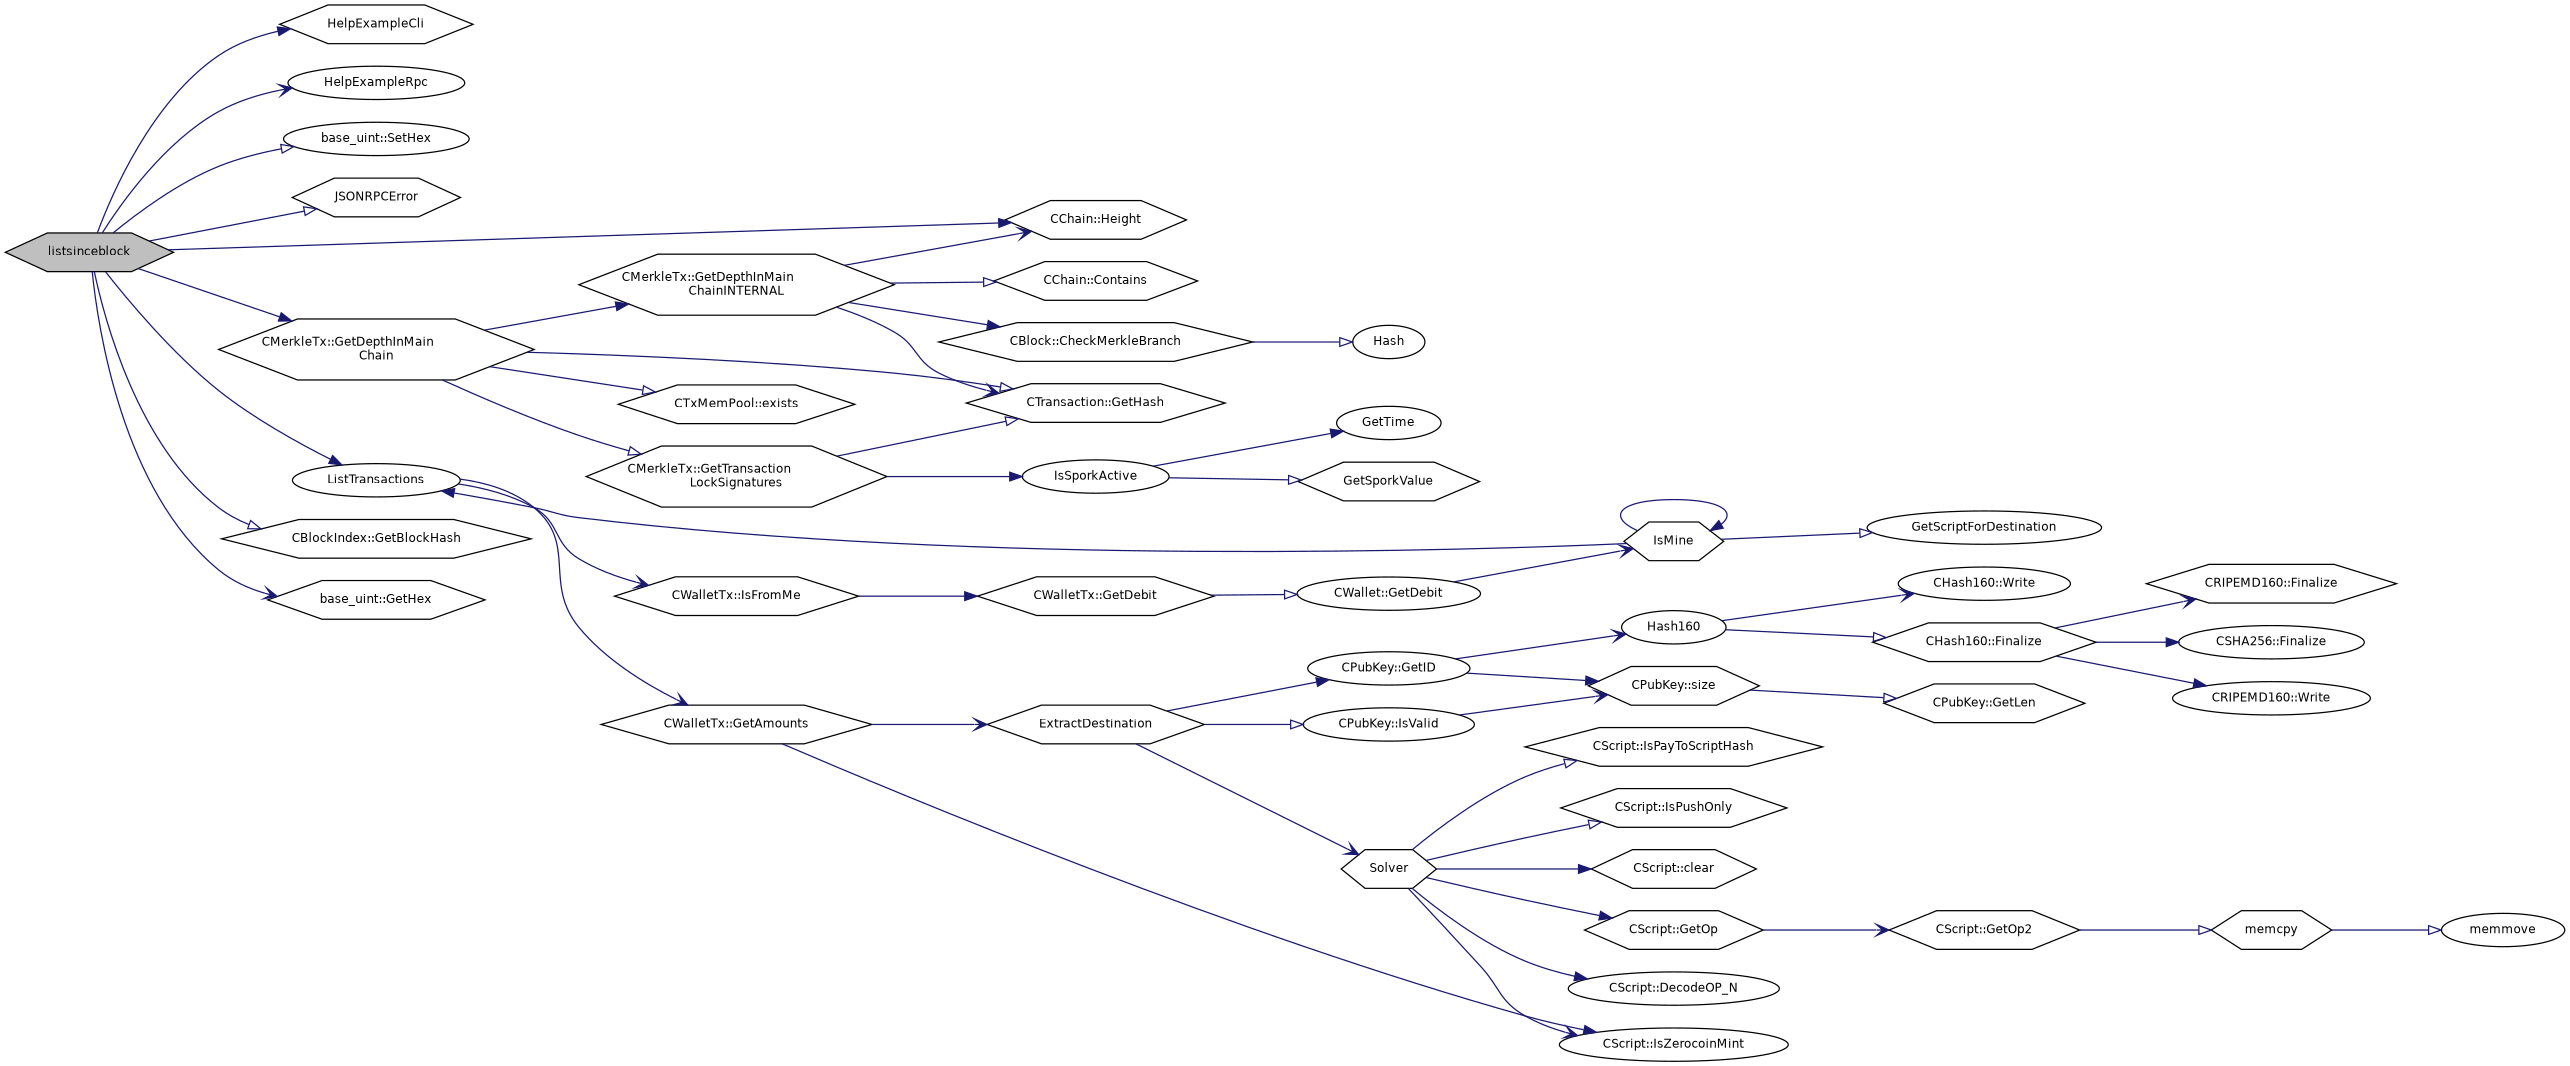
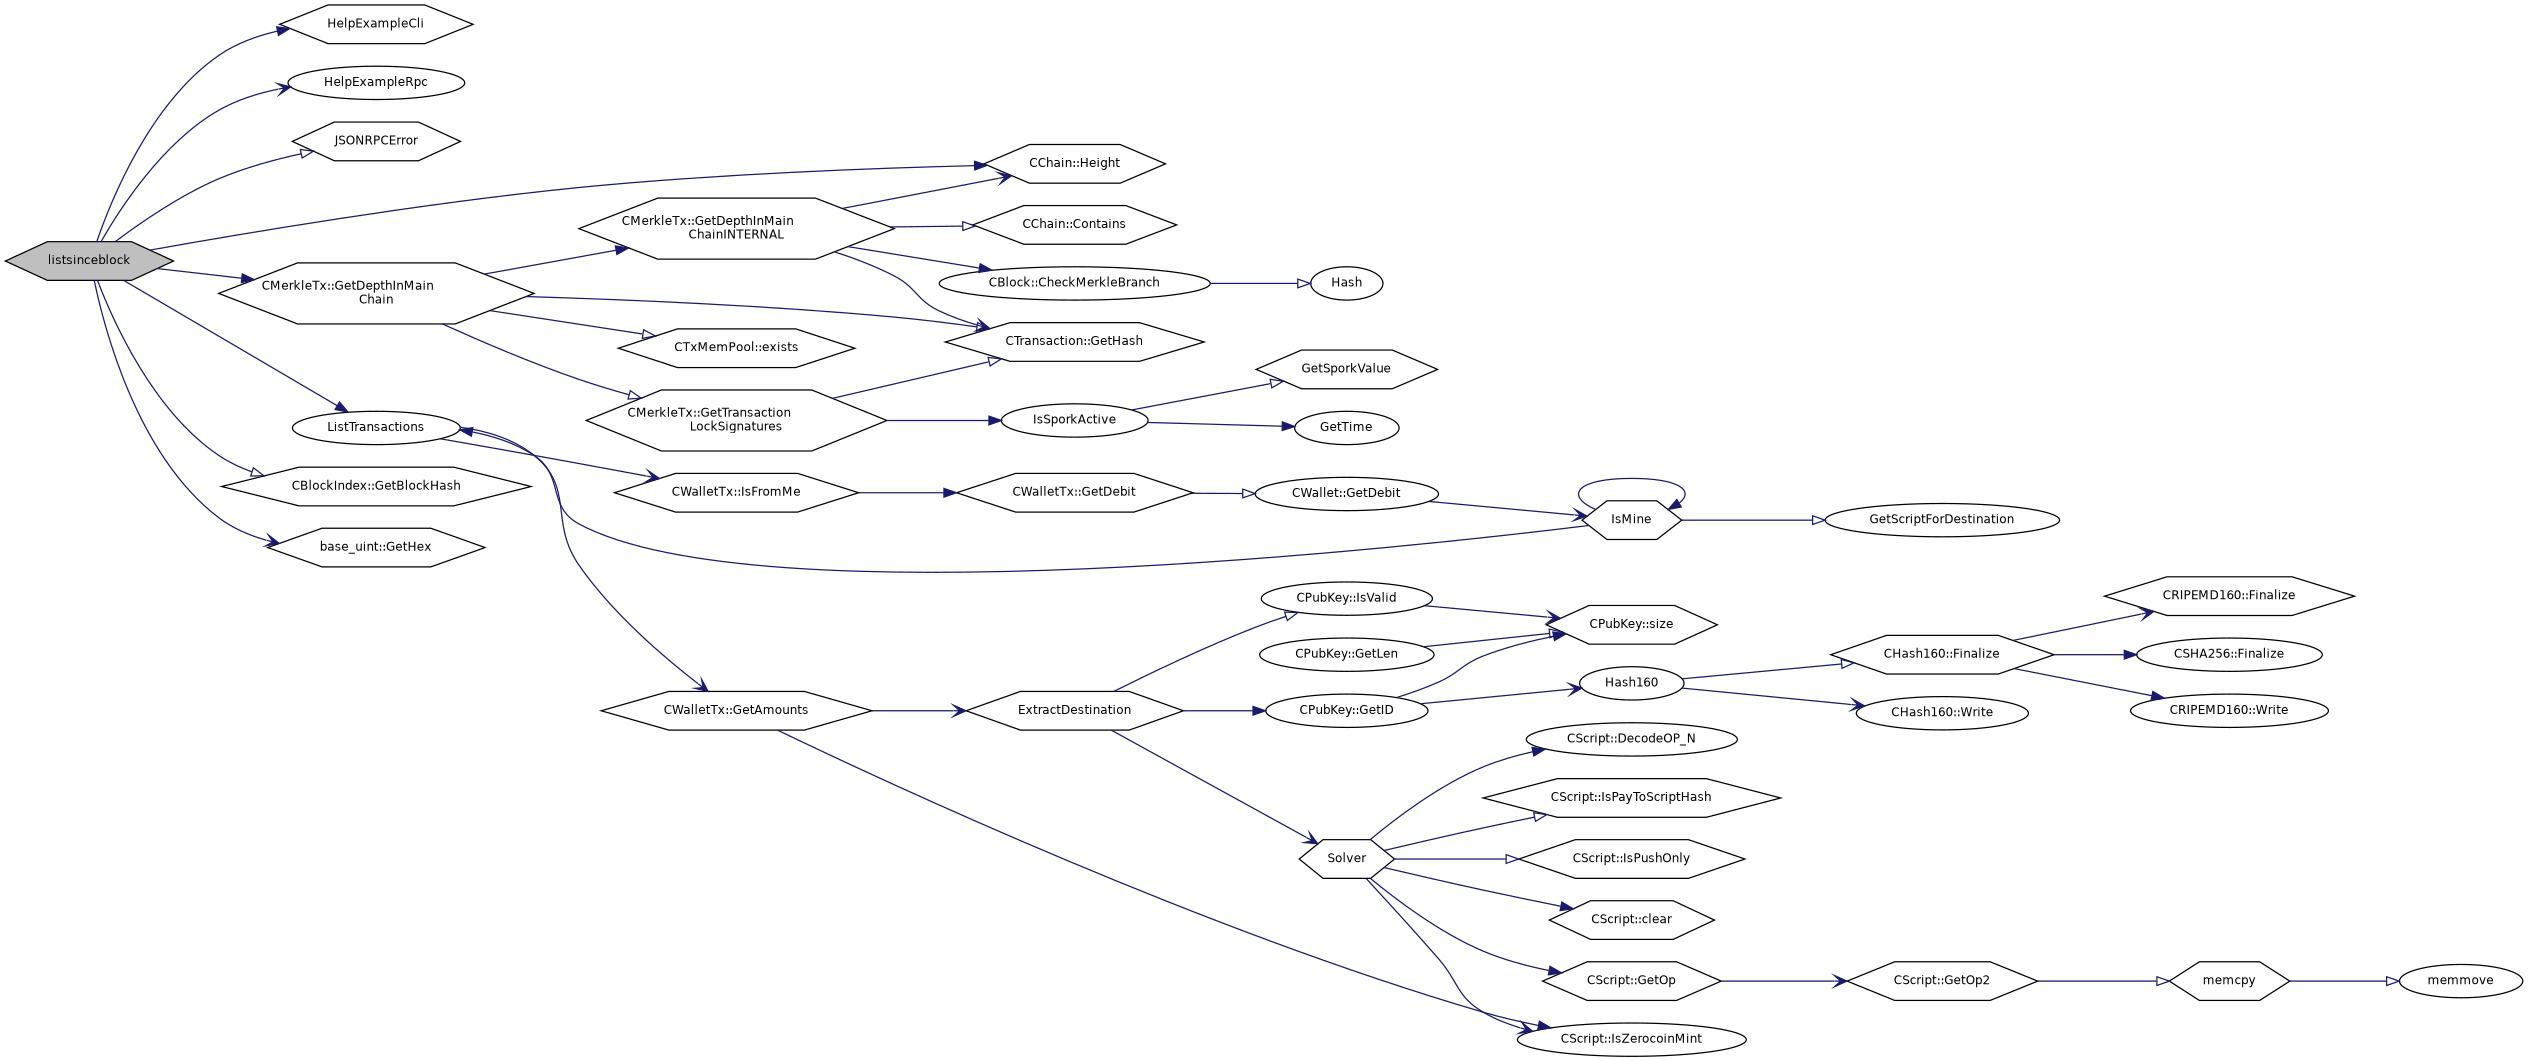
node "base_uint::SetHex": removed
node "CBlock::CheckMerkleBranch": shape hexagon -> ellipse
edge "CPubKey::size" -> "CPubKey::GetLen": reversed
node "CPubKey::GetLen": shape hexagon -> ellipse
